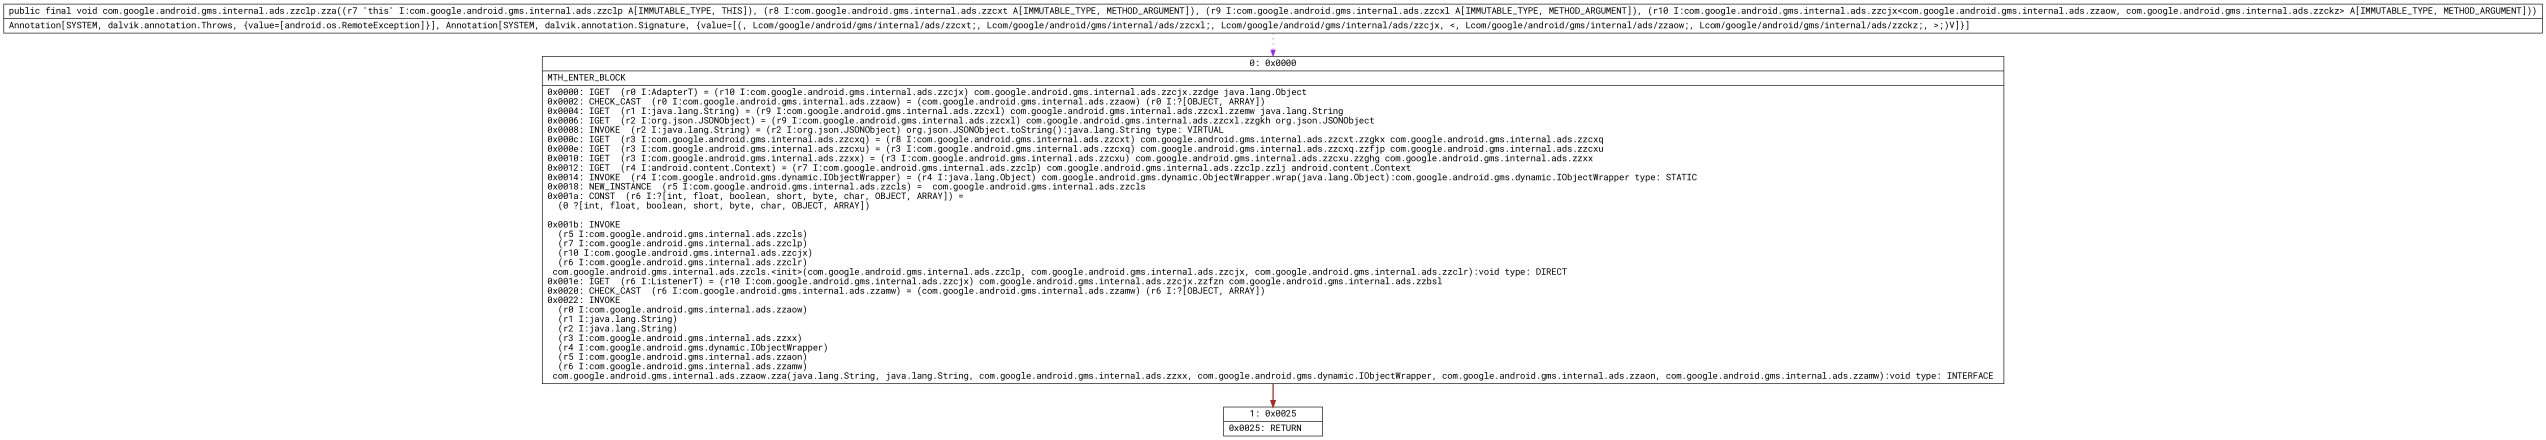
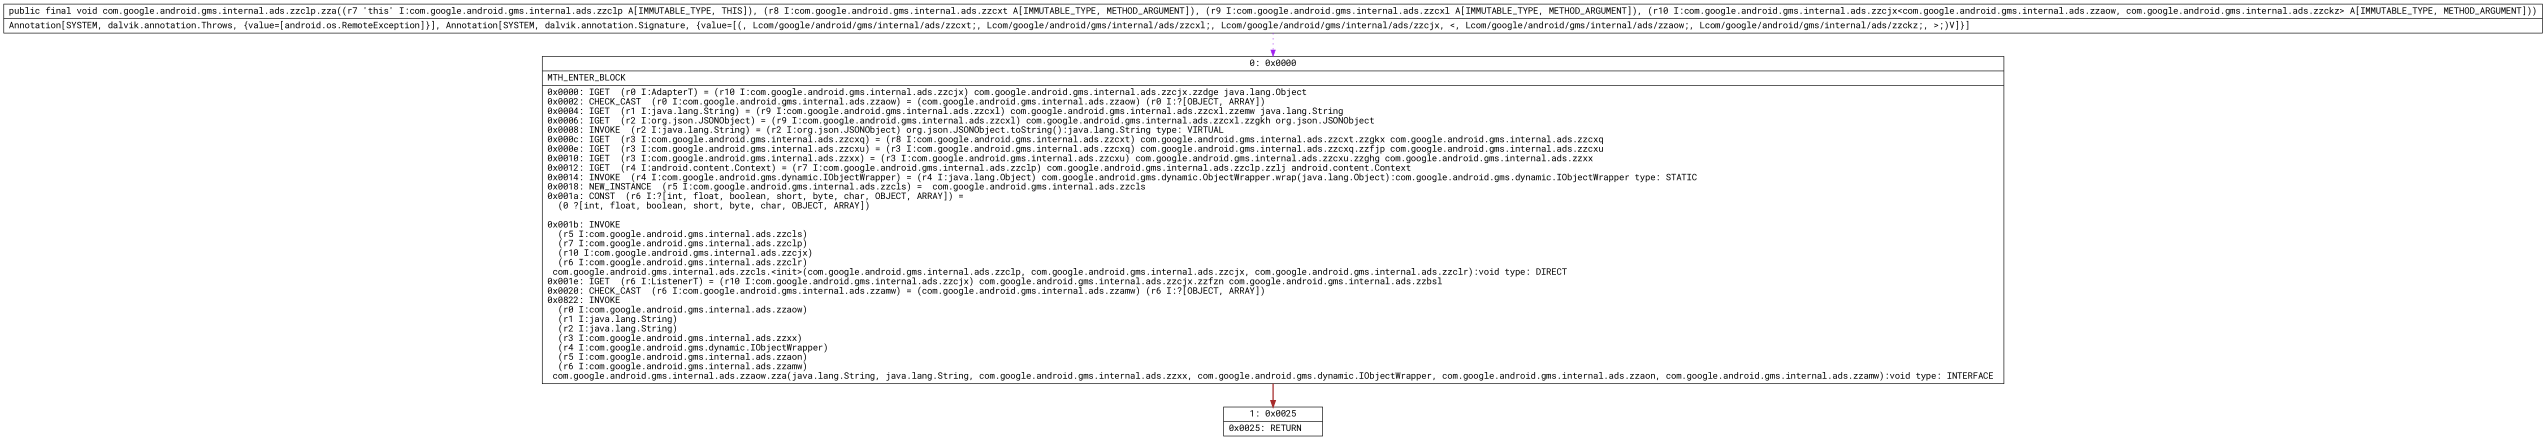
node "0: 0x0000": text "0x0022: INVOKE" -> "0x0822: INVOKE"
